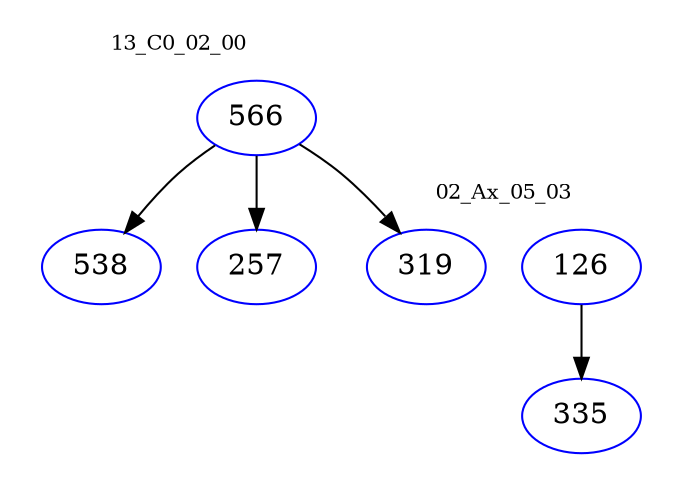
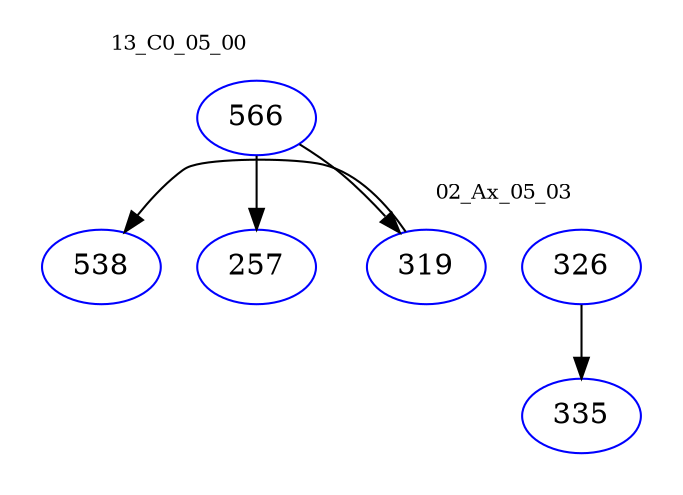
cluster "13_C0_02_00": label "13_C0_02_00" -> "13_C0_05_00"
edge "566" -> "538": now "319" -> "538"
node "126": label "126" -> "326"
